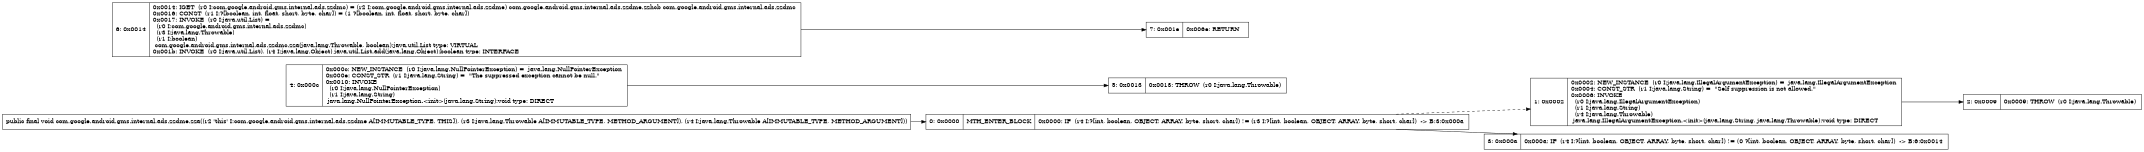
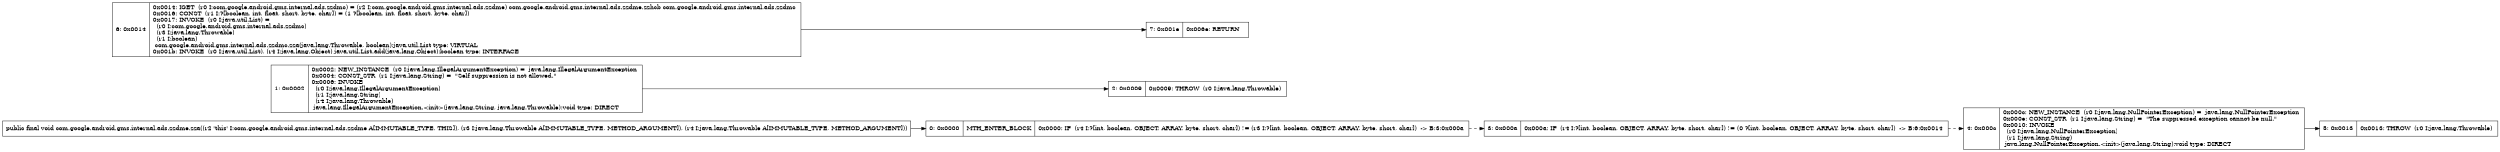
edge "0: 0x0000" -> "1: 0x0002": removed
edge "3: 0x000a" -> "4: 0x000c": added
edge "0: 0x0000" -> "3: 0x000a": style solid -> dashed
